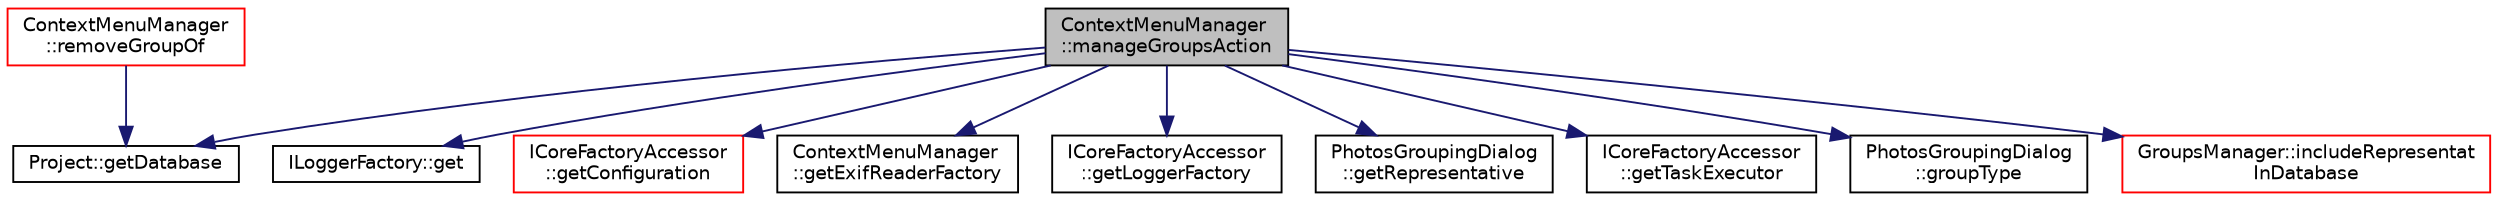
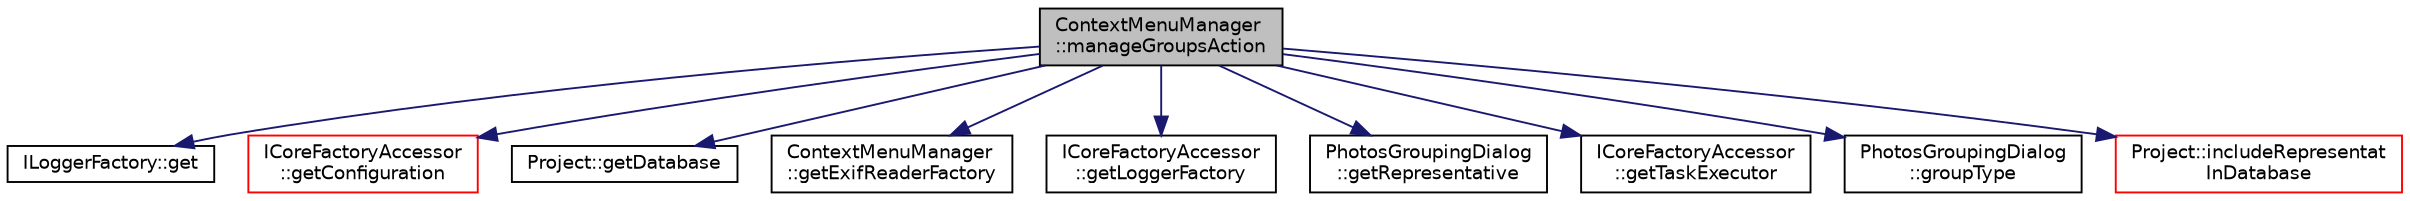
node "ContextMenuManager ::removeGroupOf": removed
node "GroupsManager::includeRepresentat InDatabase": label "GroupsManager::includeRepresentat InDatabase" -> "Project::includeRepresentat InDatabase"
